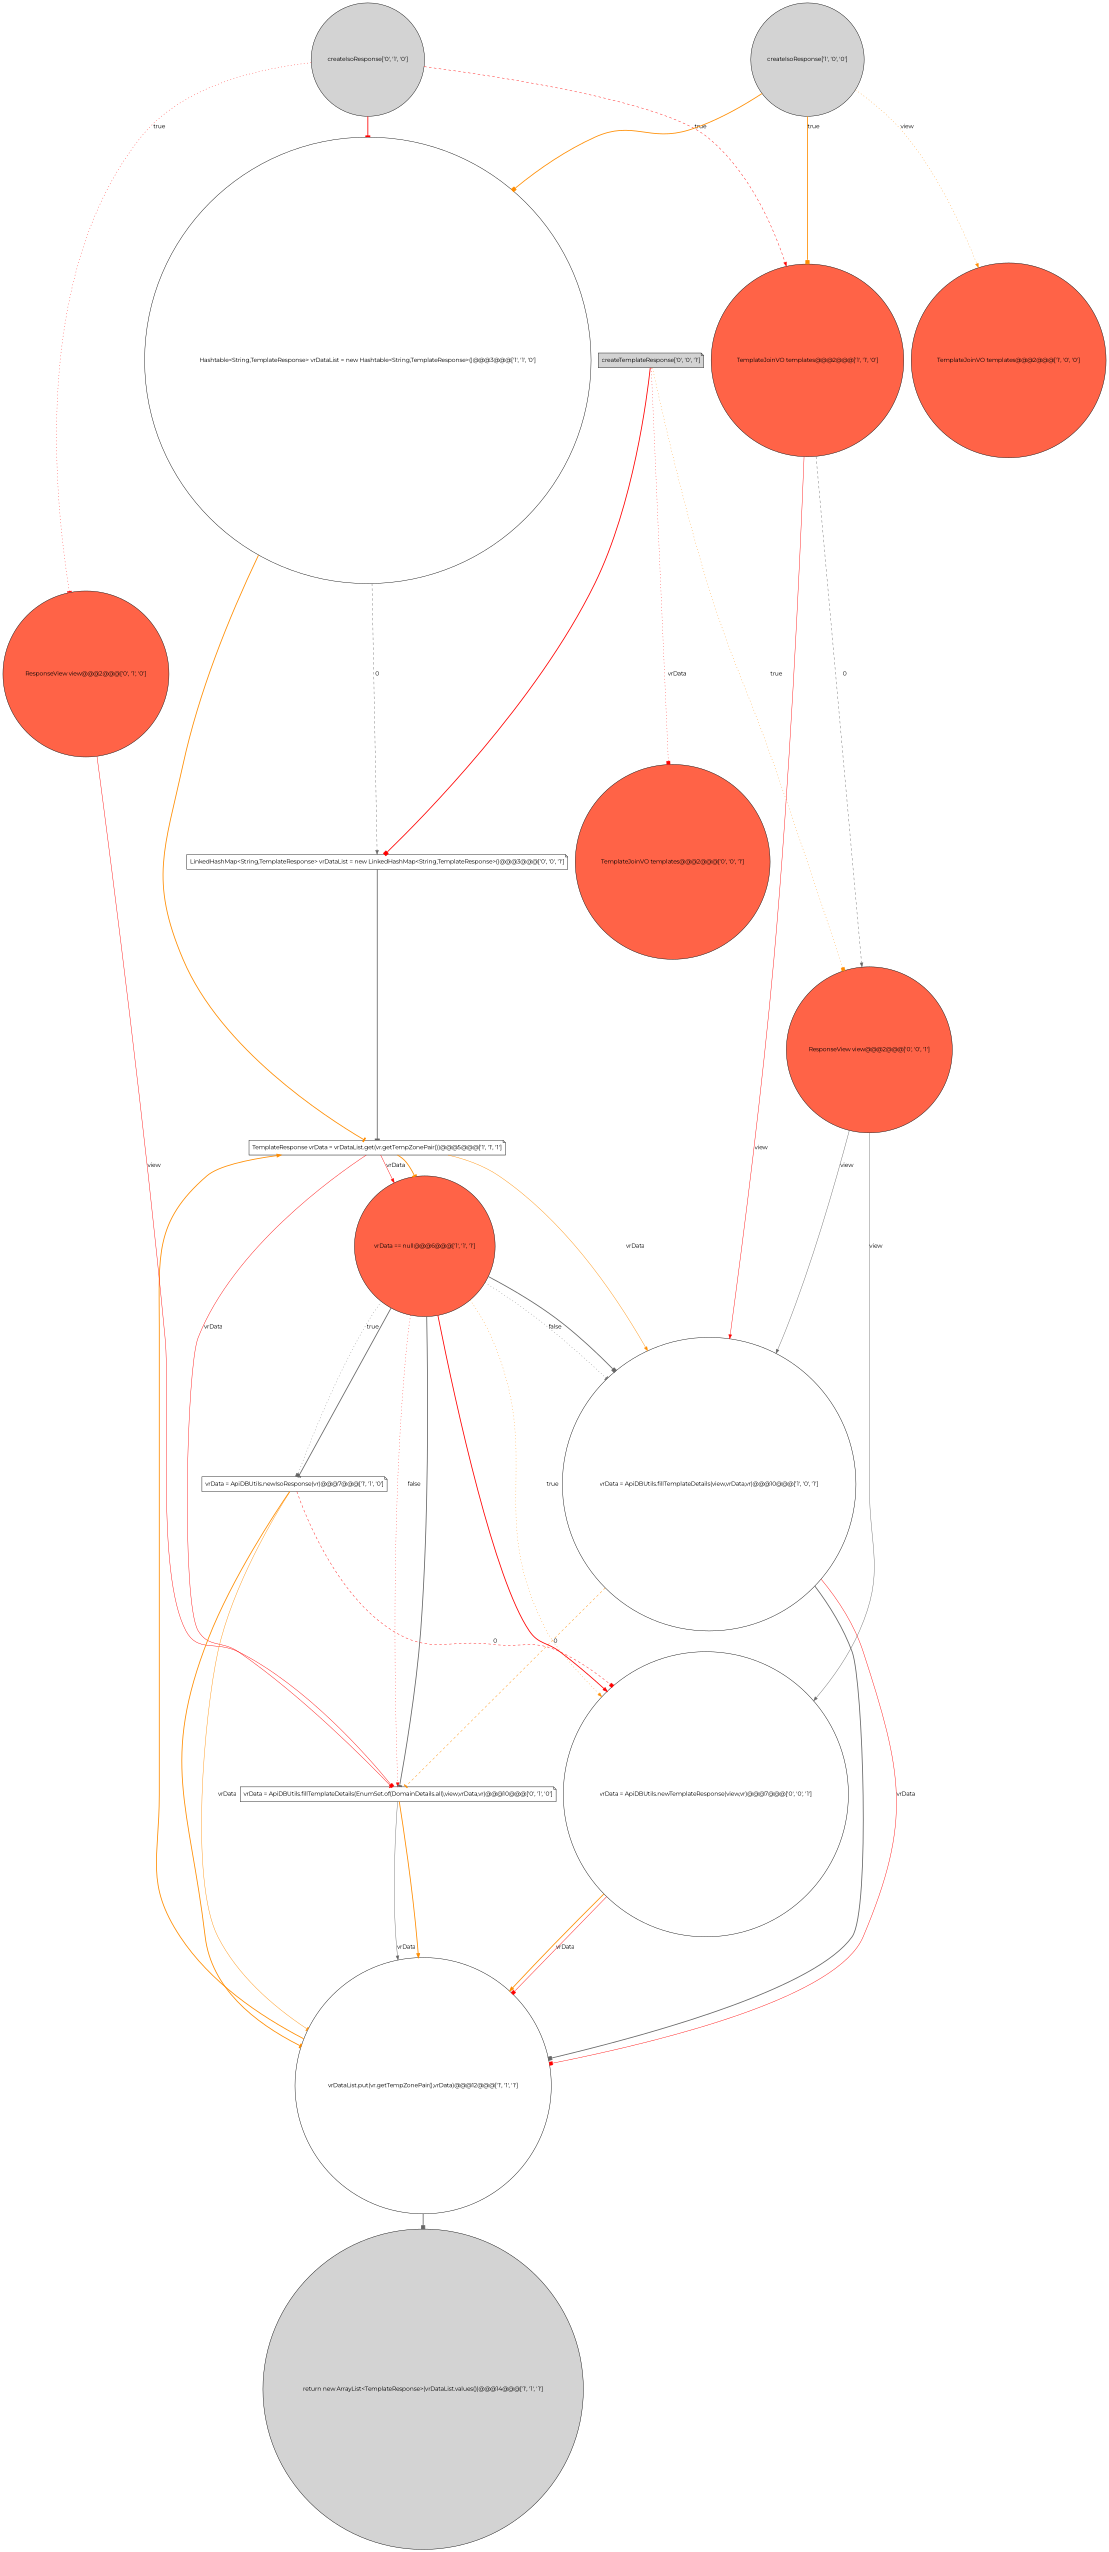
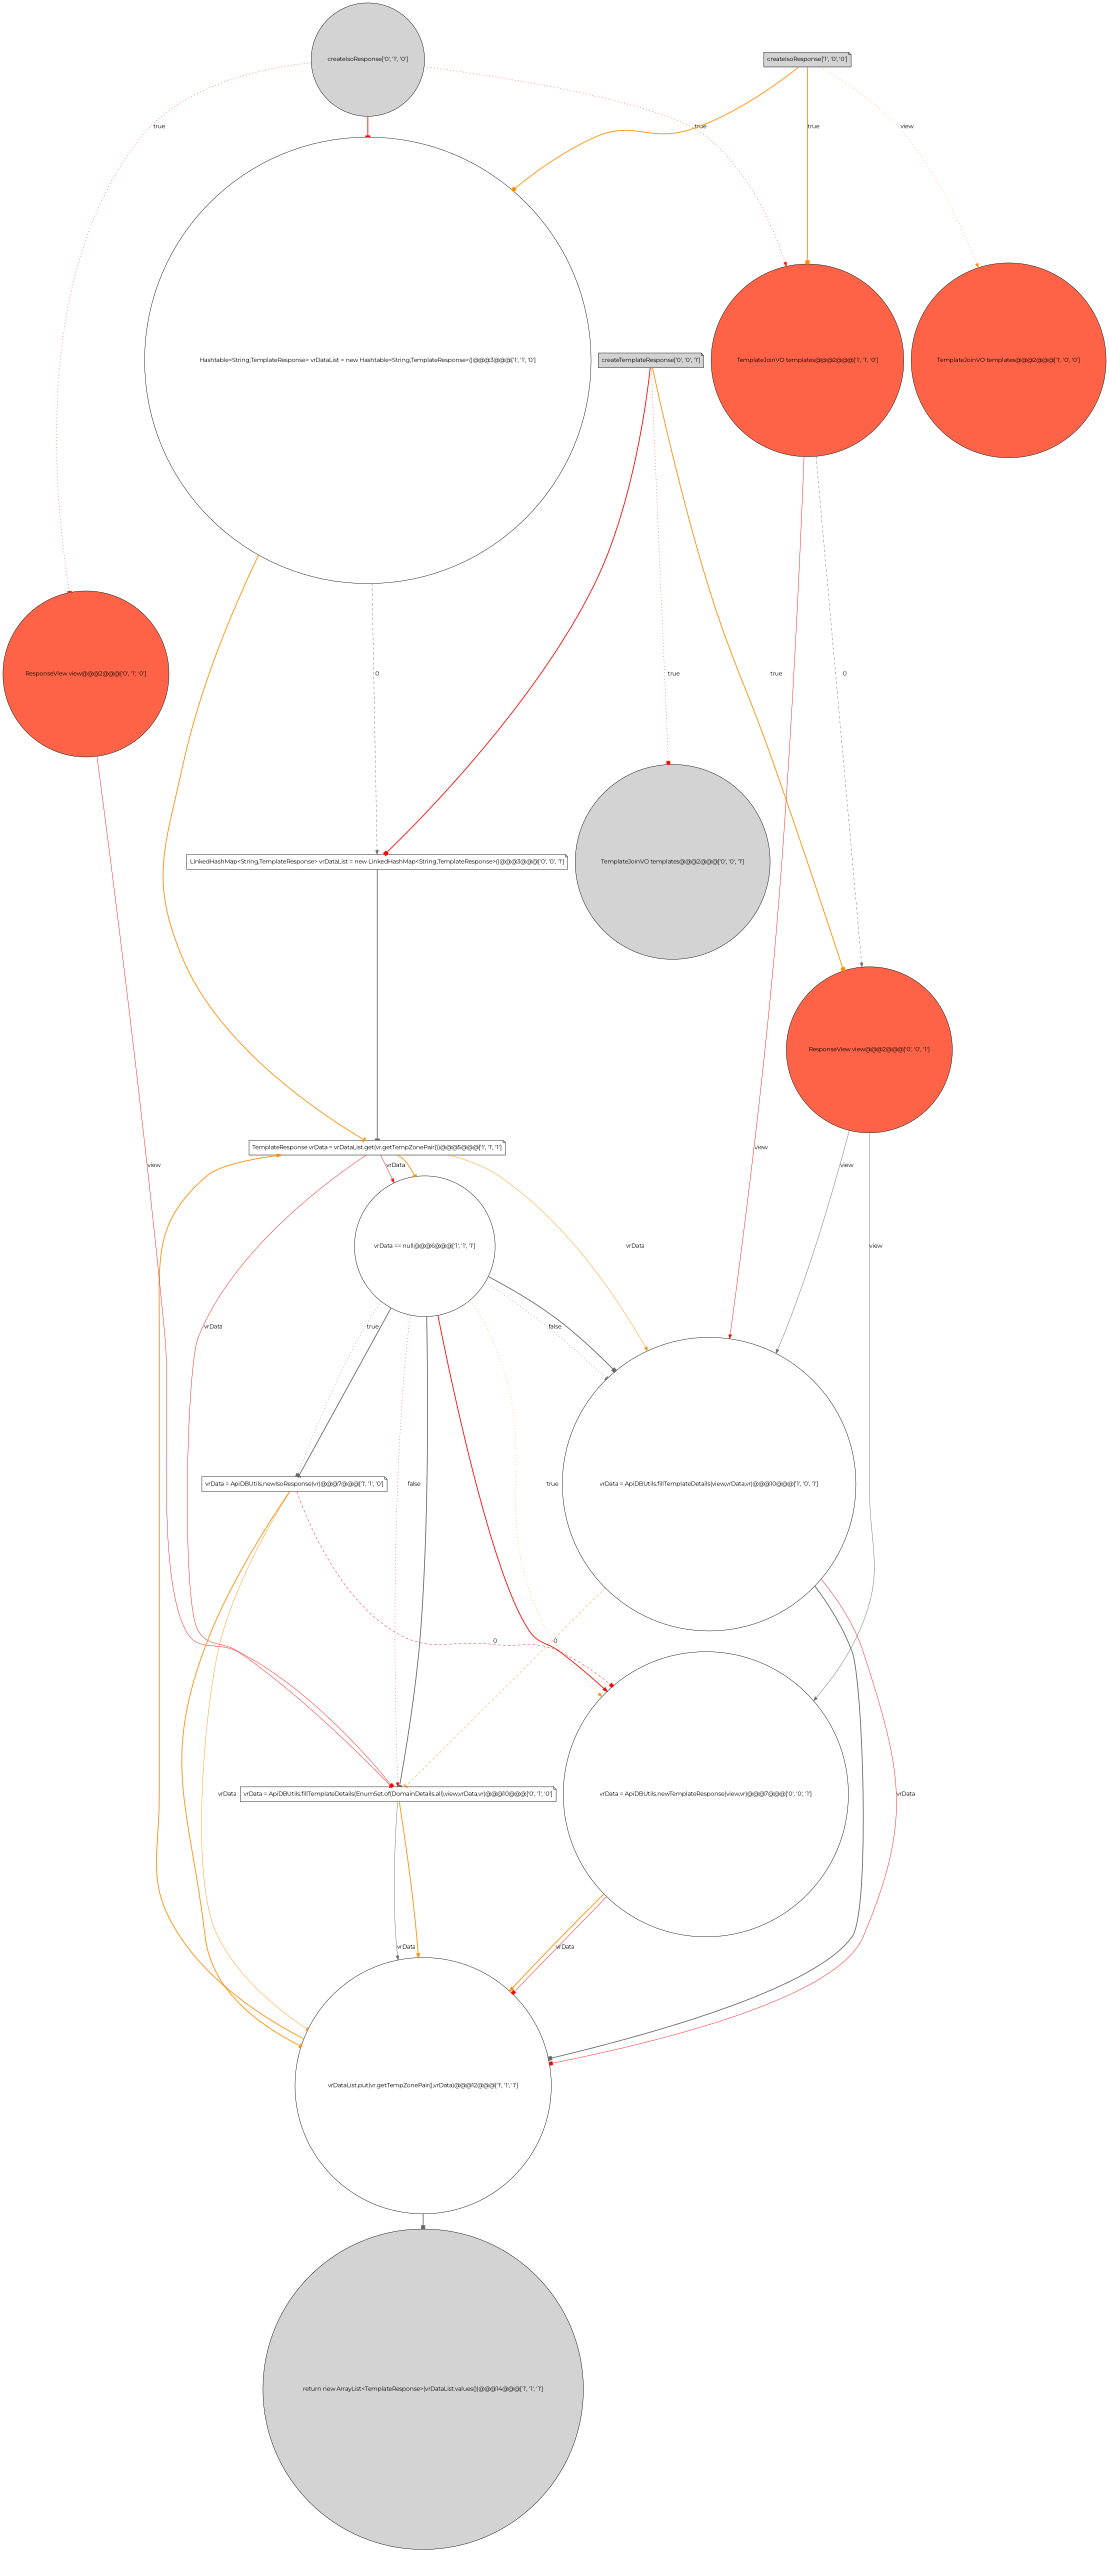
node "createIsoResponse['1', '0', '0']": shape circle -> note
edge "createIsoResponse['0', '1', '0']" -> "TemplateJoinVO templates@@@2@@@['1', '1', '0']": style dashed -> dotted
edge "createTemplateResponse['0', '0', '1']" -> "ResponseView view@@@2@@@['0', '0', '1']": style dotted -> bold
edge "createTemplateResponse['0', '0', '1']" -> "TemplateJoinVO templates@@@2@@@['0', '0', '1']": label "vrData" -> "true"
node "TemplateJoinVO templates@@@2@@@['0', '0', '1']": fillcolor tomato -> lightgray
node "vrData == null@@@6@@@['1', '1', '1']": fillcolor tomato -> white
